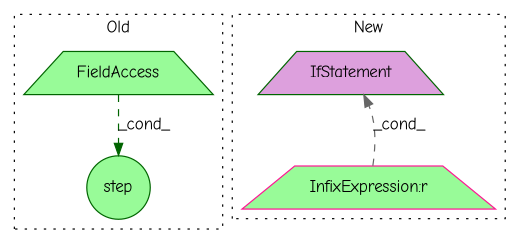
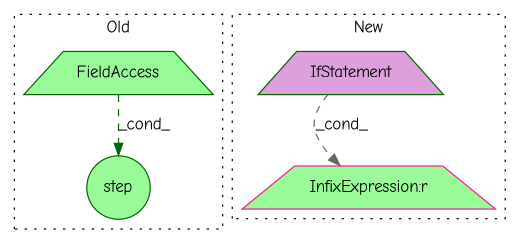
edge "InfixExpression:r" -> "IfStatement": reversed
